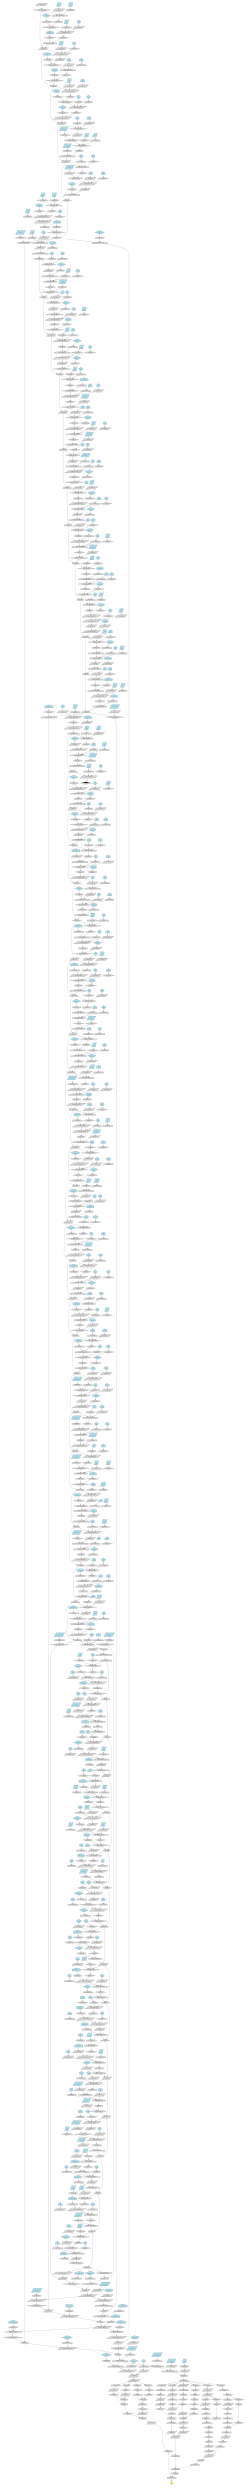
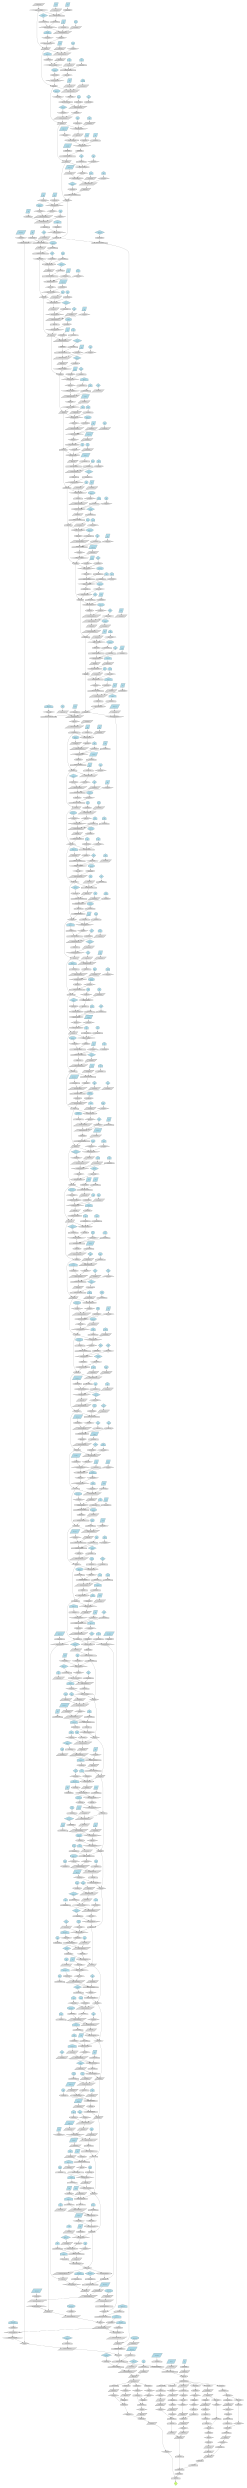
node "(48, 96, 1, 1)": removed
node "(96, 192, 1, 1)": added
